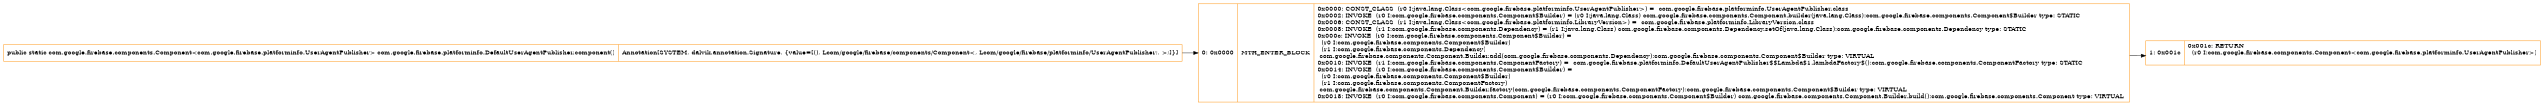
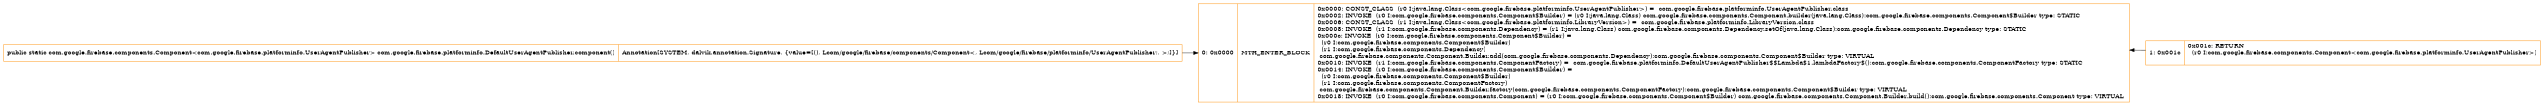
edge "0: 0x0000" -> "1: 0x001c": reversed
